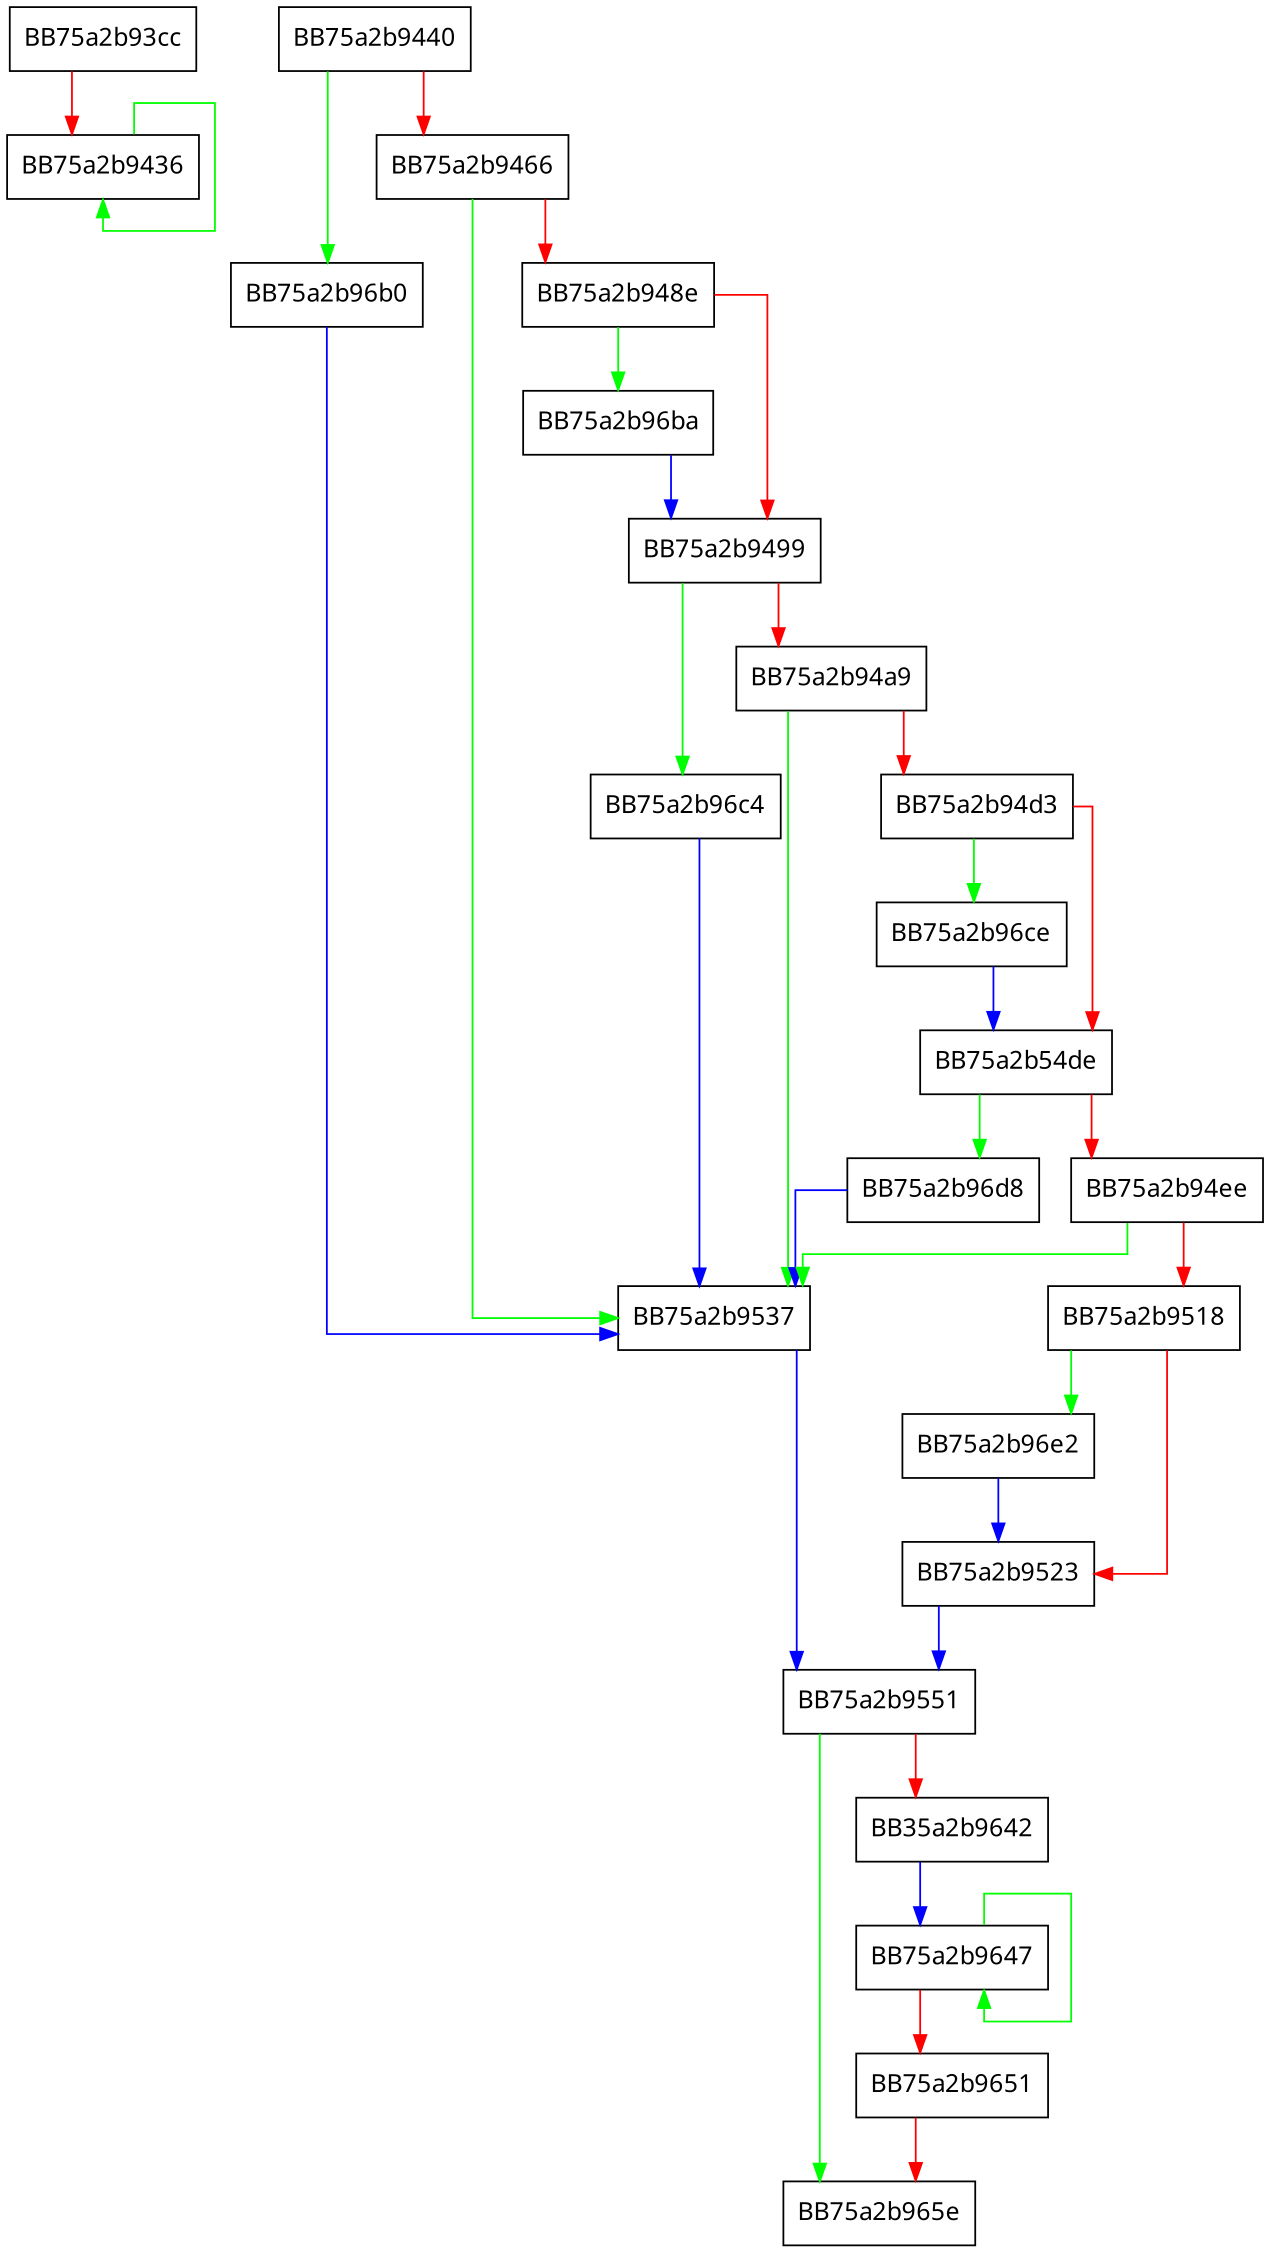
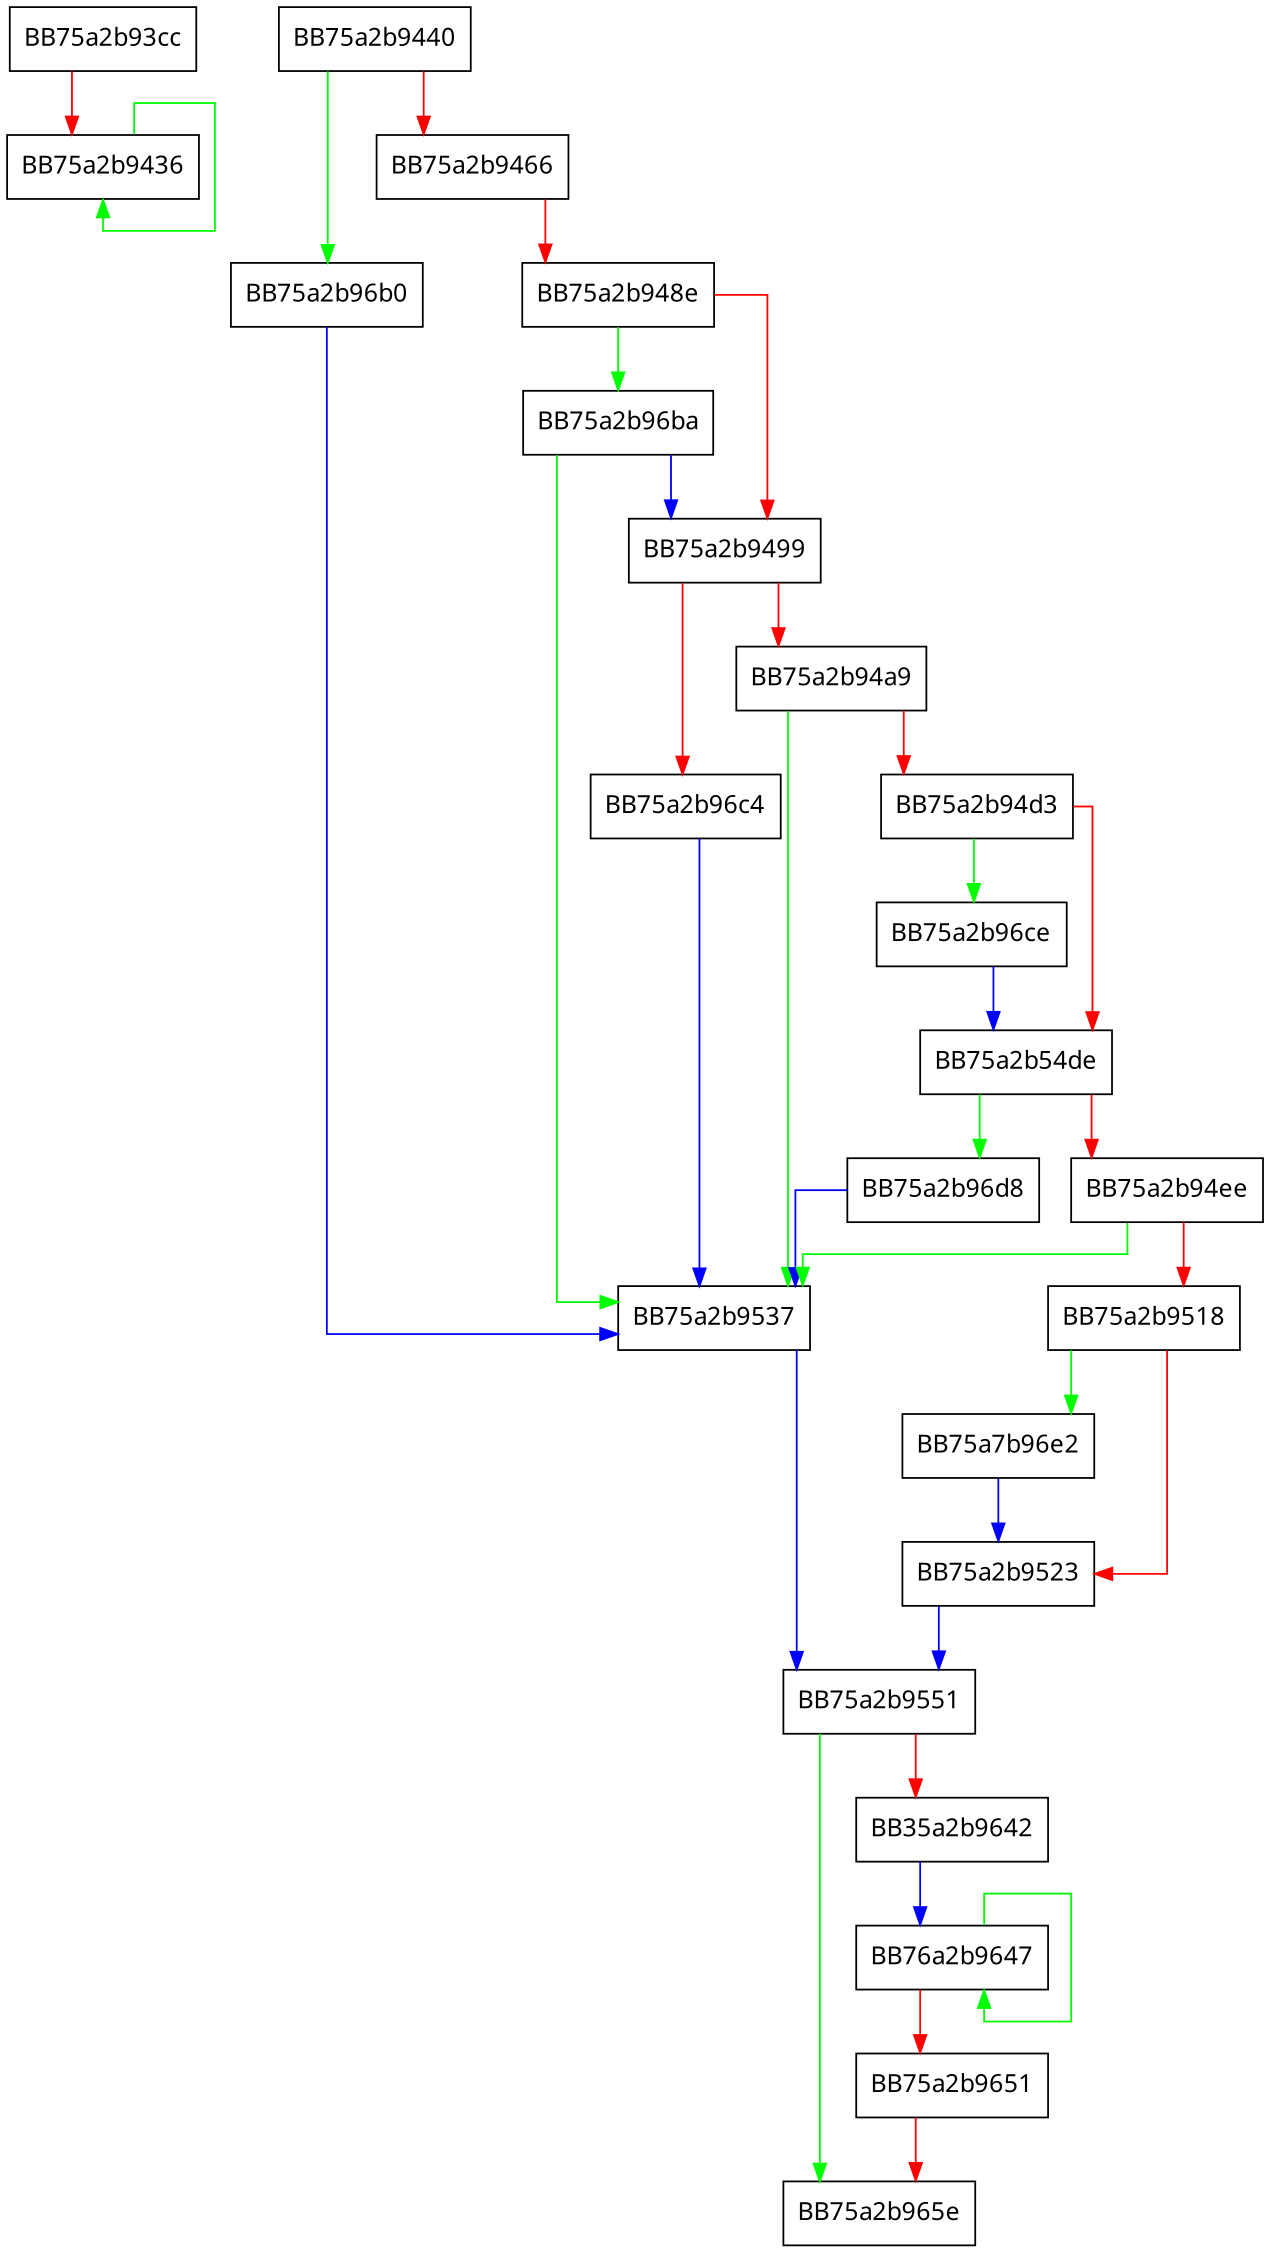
edge "BB75a2b9499" -> "BB75a2b96c4": color green -> red
edge "BB75a2b9466" -> "BB75a2b9537": now "BB75a2b96ba" -> "BB75a2b9537"
node "BB75a2b96e2": label "BB75a2b96e2" -> "BB75a7b96e2"
node "BB75a2b9647": label "BB75a2b9647" -> "BB76a2b9647"
